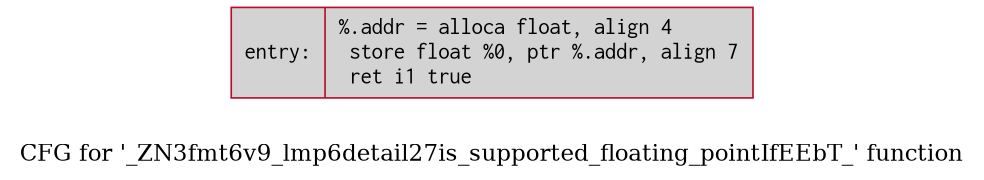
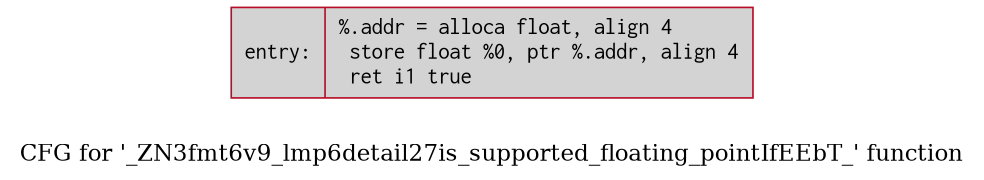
node "entry:": text "store float %0, ptr %.addr, align 7" -> "store float %0, ptr %.addr, align 4"
